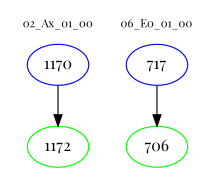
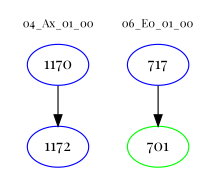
cluster "02_Ax_01_00": label "02_Ax_01_00" -> "04_Ax_01_00"
node "1172": color green -> blue
node "706": label "706" -> "701"
